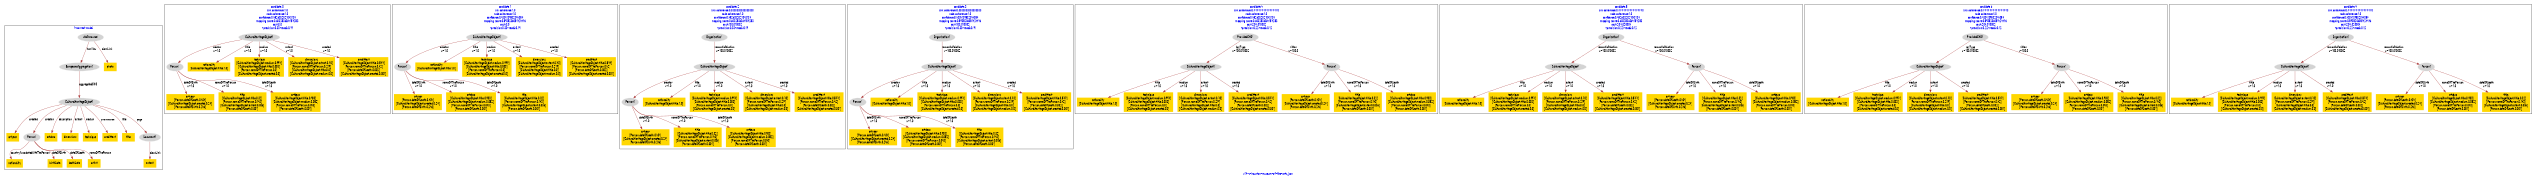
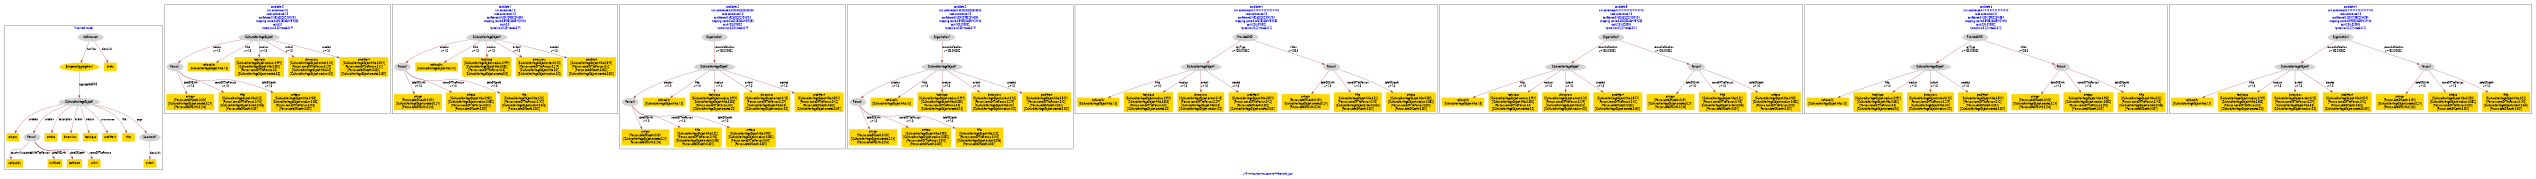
node "EuropeanaAggregation1": fillcolor lightgray -> gold
